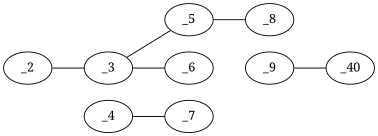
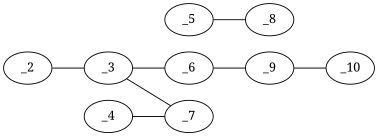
edge "_5" -- "_3": now "_7" -- "_3"
edge "_6" -- "_9": added
node "_40": label "_40" -> "_10"
